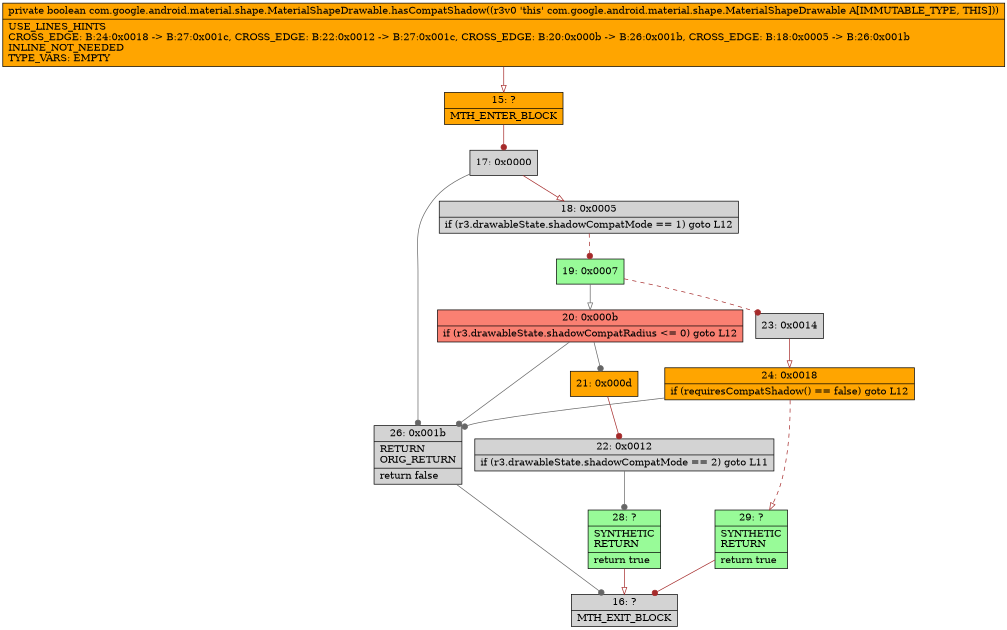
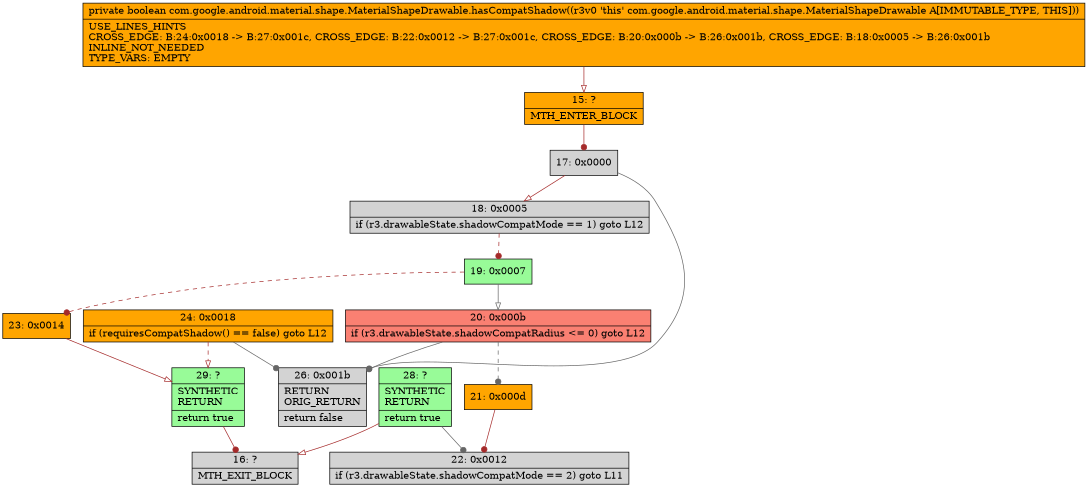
node "23: 0x0014": fillcolor lightgrey -> orange
edge "23: 0x0014" -> "24: 0x0018": now "23: 0x0014" -> "29: ?"
edge "20: 0x000b" -> "21: 0x000d": style solid -> dashed
edge "22: 0x0012" -> "28: ?": reversed
edge "26: 0x001b" -> "16: ?": removed
